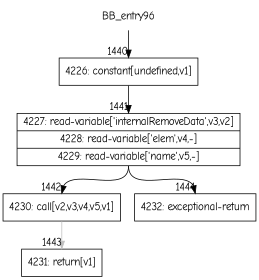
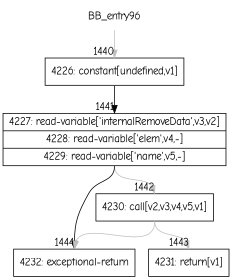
edge "BB_entry96" -> "4226: constant[undefined,v1]": color black -> gray
edge "4227: read-variable['internalRemoveData',v3,v2]" -> "4230: call[v2,v3,v4,v5,v1]": color black -> gray
edge "4230: call[v2,v3,v4,v5,v1]" -> "4232: exceptional-return": added
